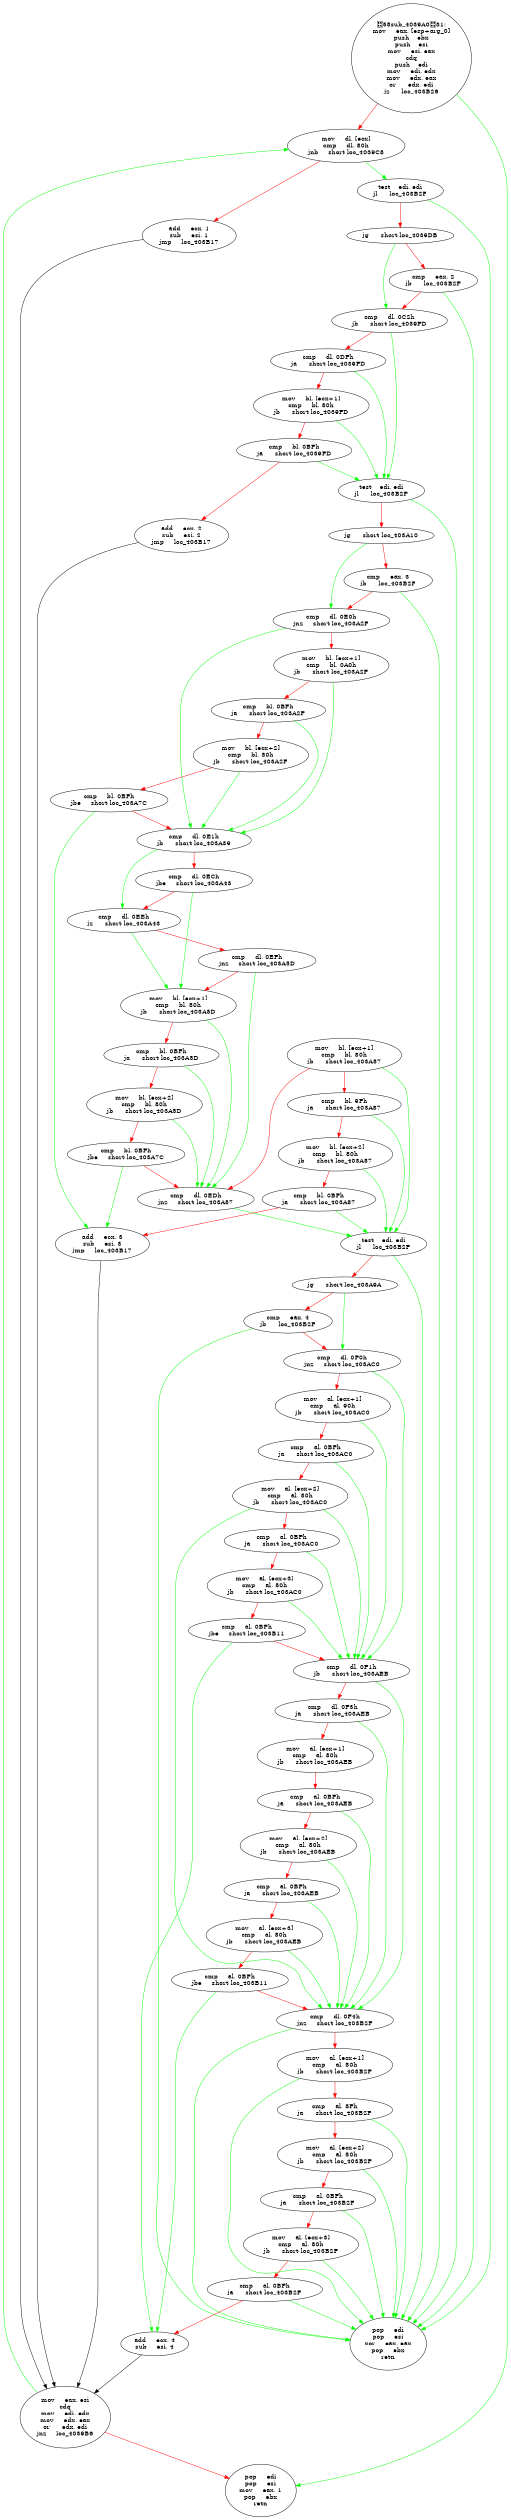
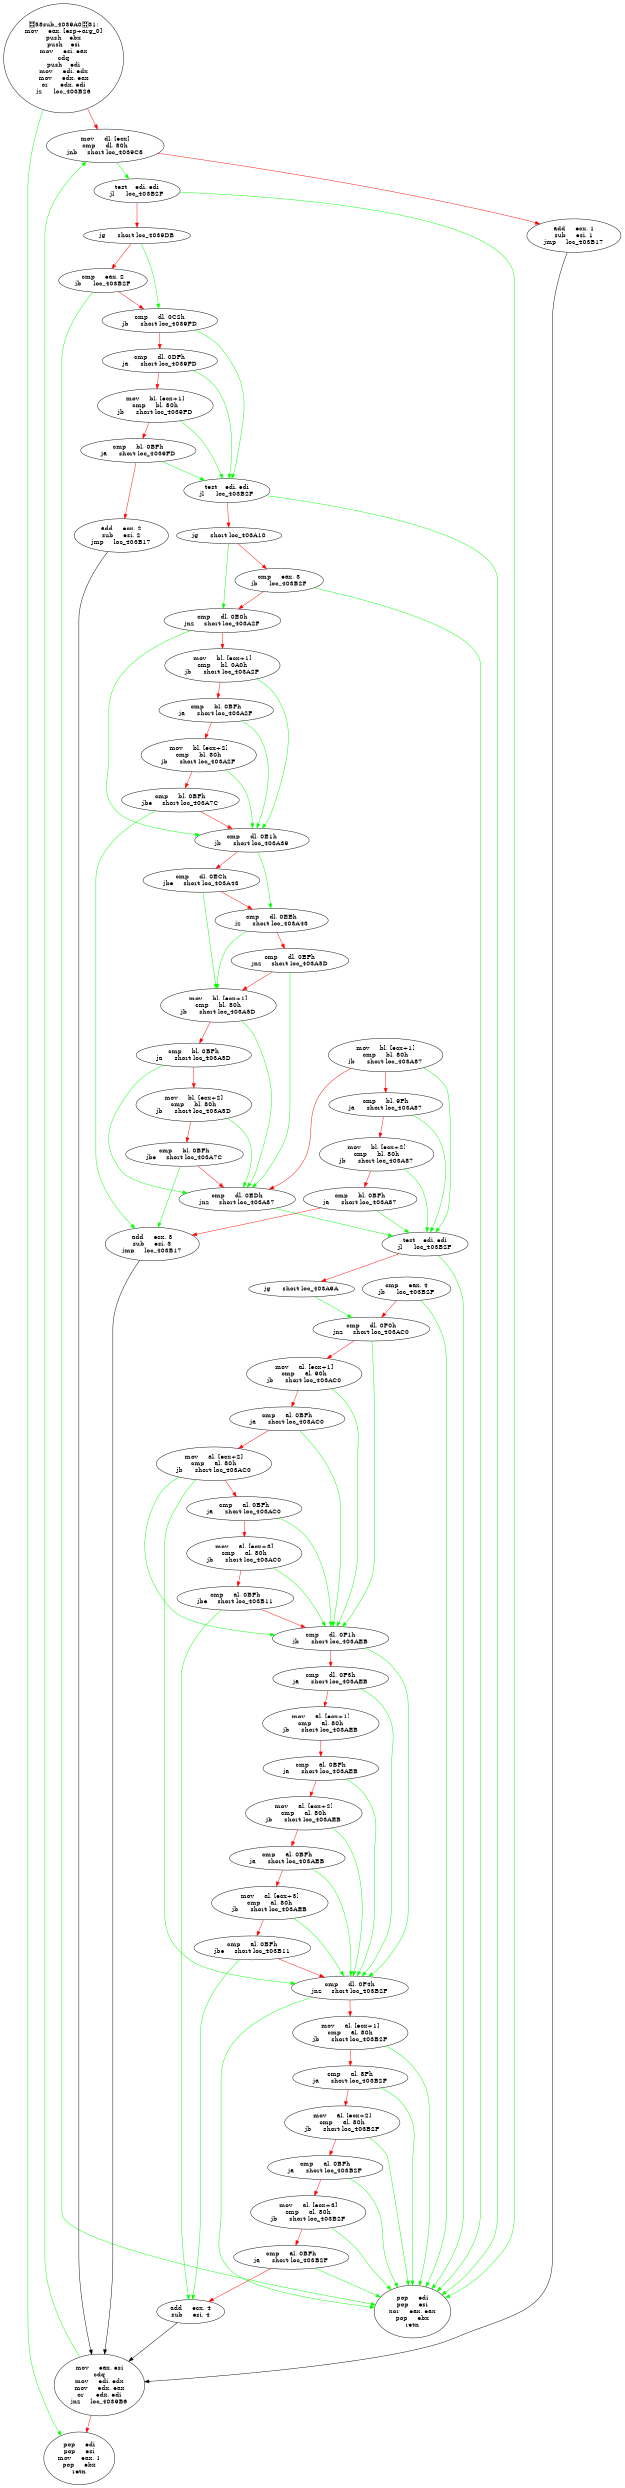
edge "jg      short loc_403A9A" -> "cmp     eax, 4 jb      loc_403B2F": removed
